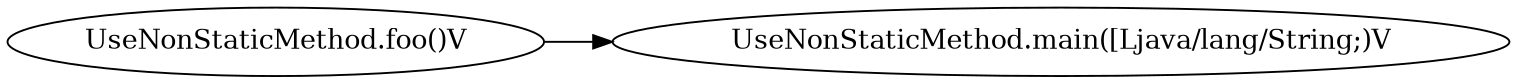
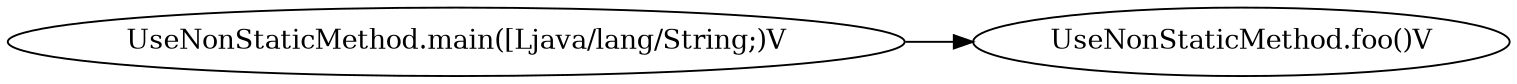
edge "UseNonStaticMethod.foo()V" -> "UseNonStaticMethod.main([Ljava/lang/String;)V": reversed
